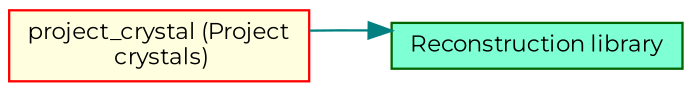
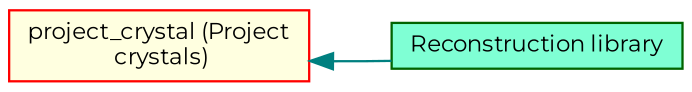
edge "project_crystal (Project crystals)" -> "Reconstruction library": reversed
